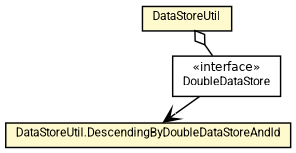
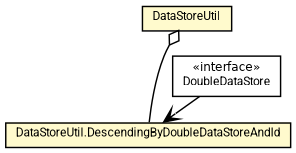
edge "DoubleDataStore" -> "DataStoreUtil": now "DataStoreUtil.DescendingByDoubleDataStoreAndId" -> "DataStoreUtil"
